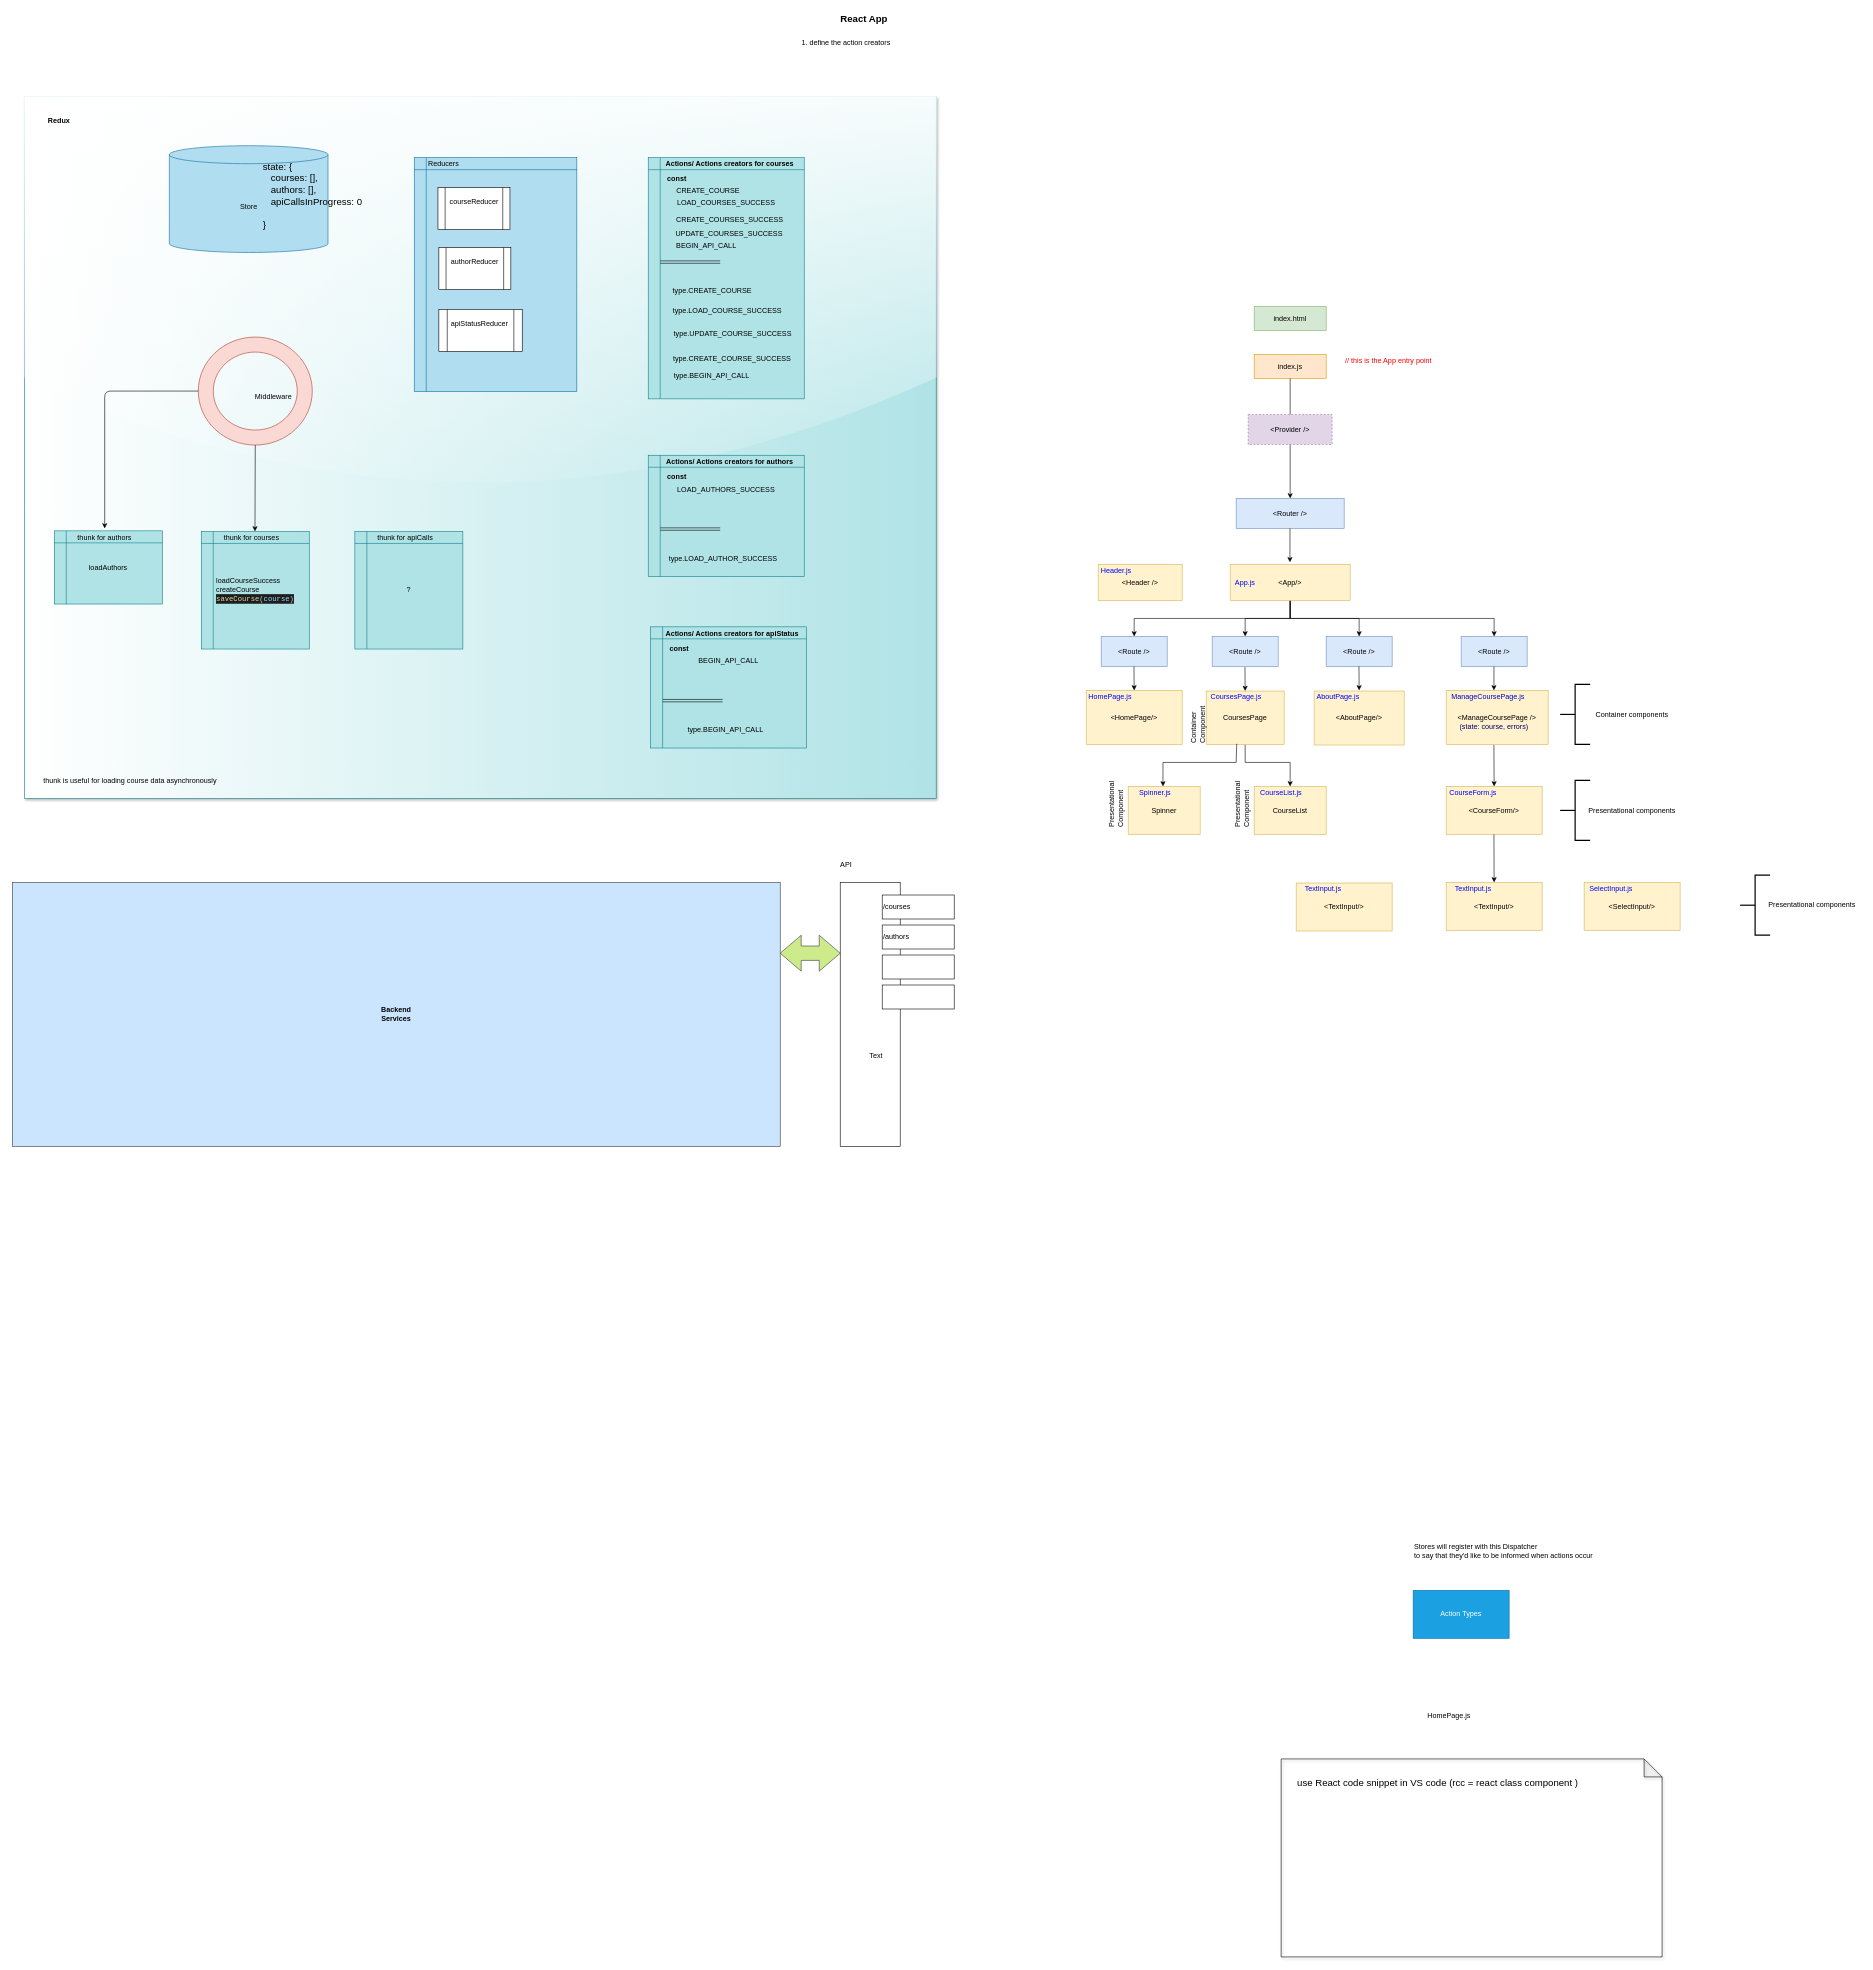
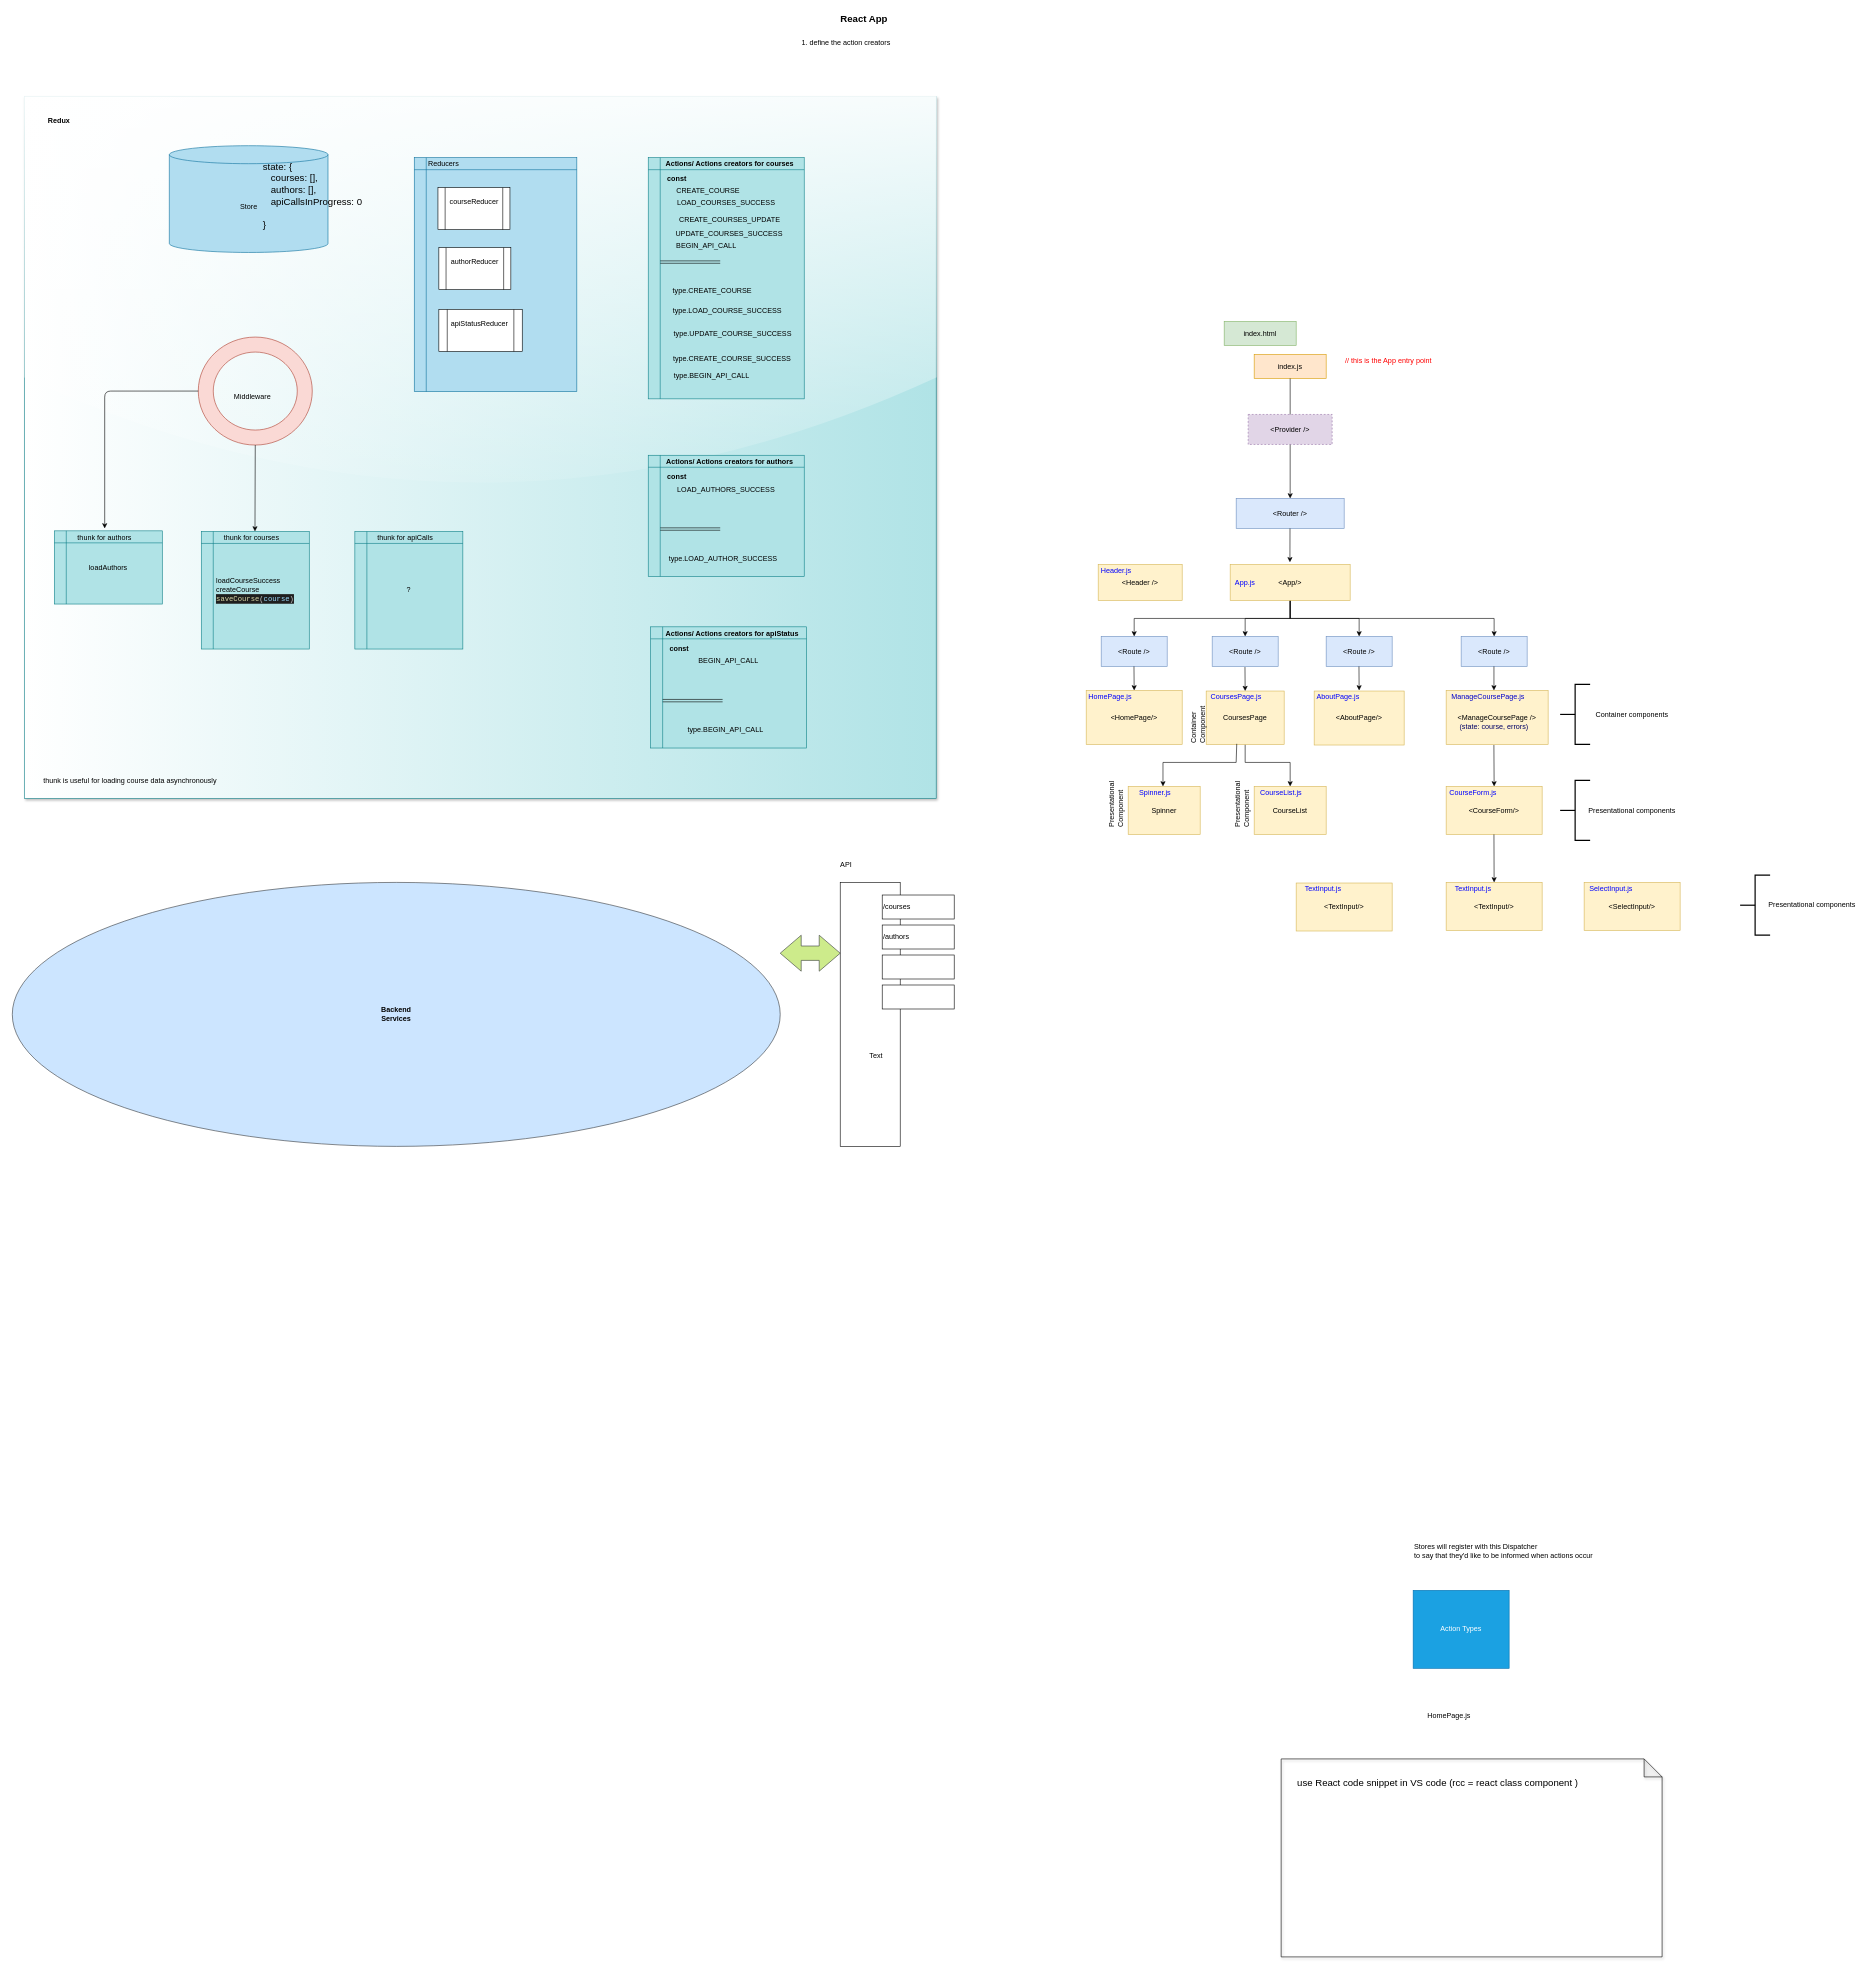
node "CREATE_COURSES_SUCCESS": label "CREATE_COURSES_SUCCESS" -> "CREATE_COURSES_UPDATE"
node "index.html": moved (1290, 318) -> (1260, 333)
node "Middleware": moved (273, 397) -> (252, 397)
node "Backend Services": shape rectangle -> ellipse
node "Action Types": size 96x48 -> 96x78
